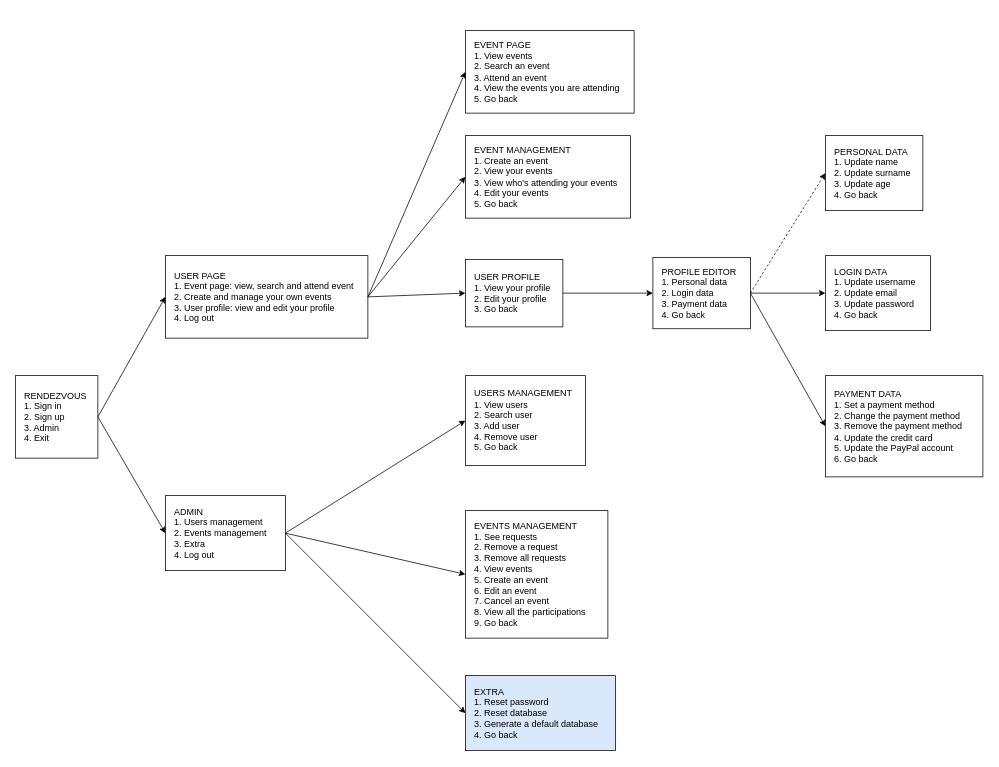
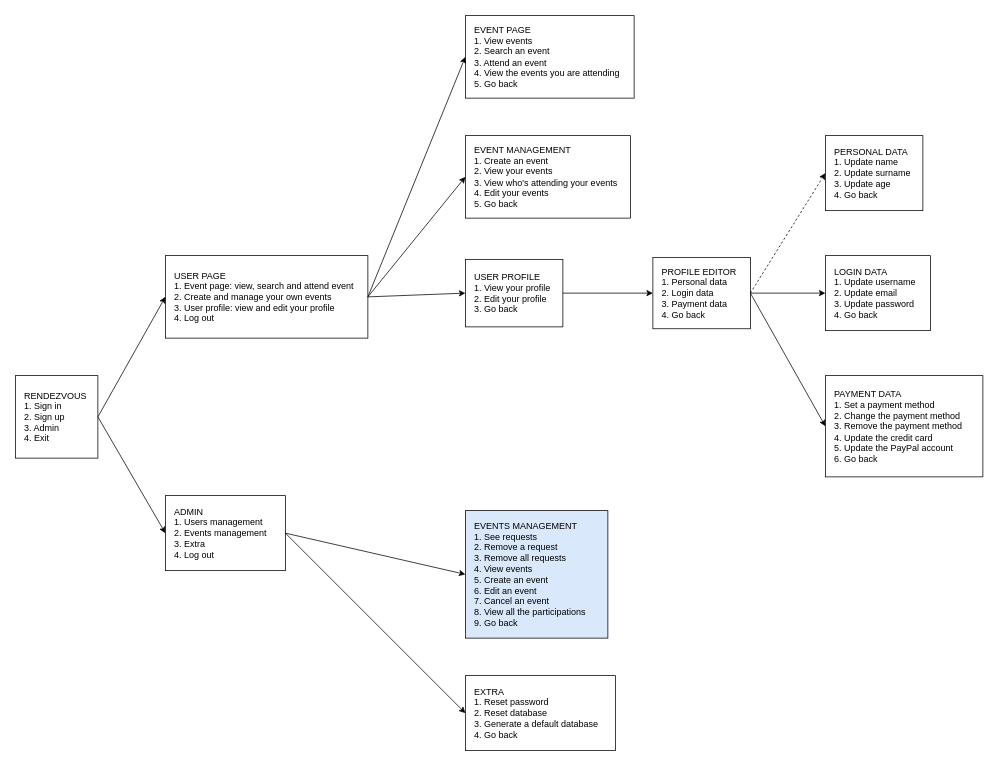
node "EVENT PAGE 1. View events 2. Search an event 3. Attend an event 4. View the events you are attending 5. Go back": moved (550, 72) -> (550, 57)
node "USERS MANAGEMENT 1. View users 2. Search user 3. Add user 4. Remove user 5. Go back": removed
edge "ADMIN 1. Users management 2. Events management 3. Extra 4. Log out" -> "USERS MANAGEMENT 1. View users 2. Search user 3. Add user 4. Remove user 5. Go back": removed
node "EVENTS MANAGEMENT 1. See requests 2. Remove a request 3. Remove all requests 4. View events 5. Create an event 6. Edit an event 7. Cancel an event 8. View all the participations 9. Go back": fillcolor #ffffff -> #dae8fc
node "EXTRA 1. Reset password 2. Reset database 3. Generate a default database 4. Go back": fillcolor #dae8fc -> #ffffff
